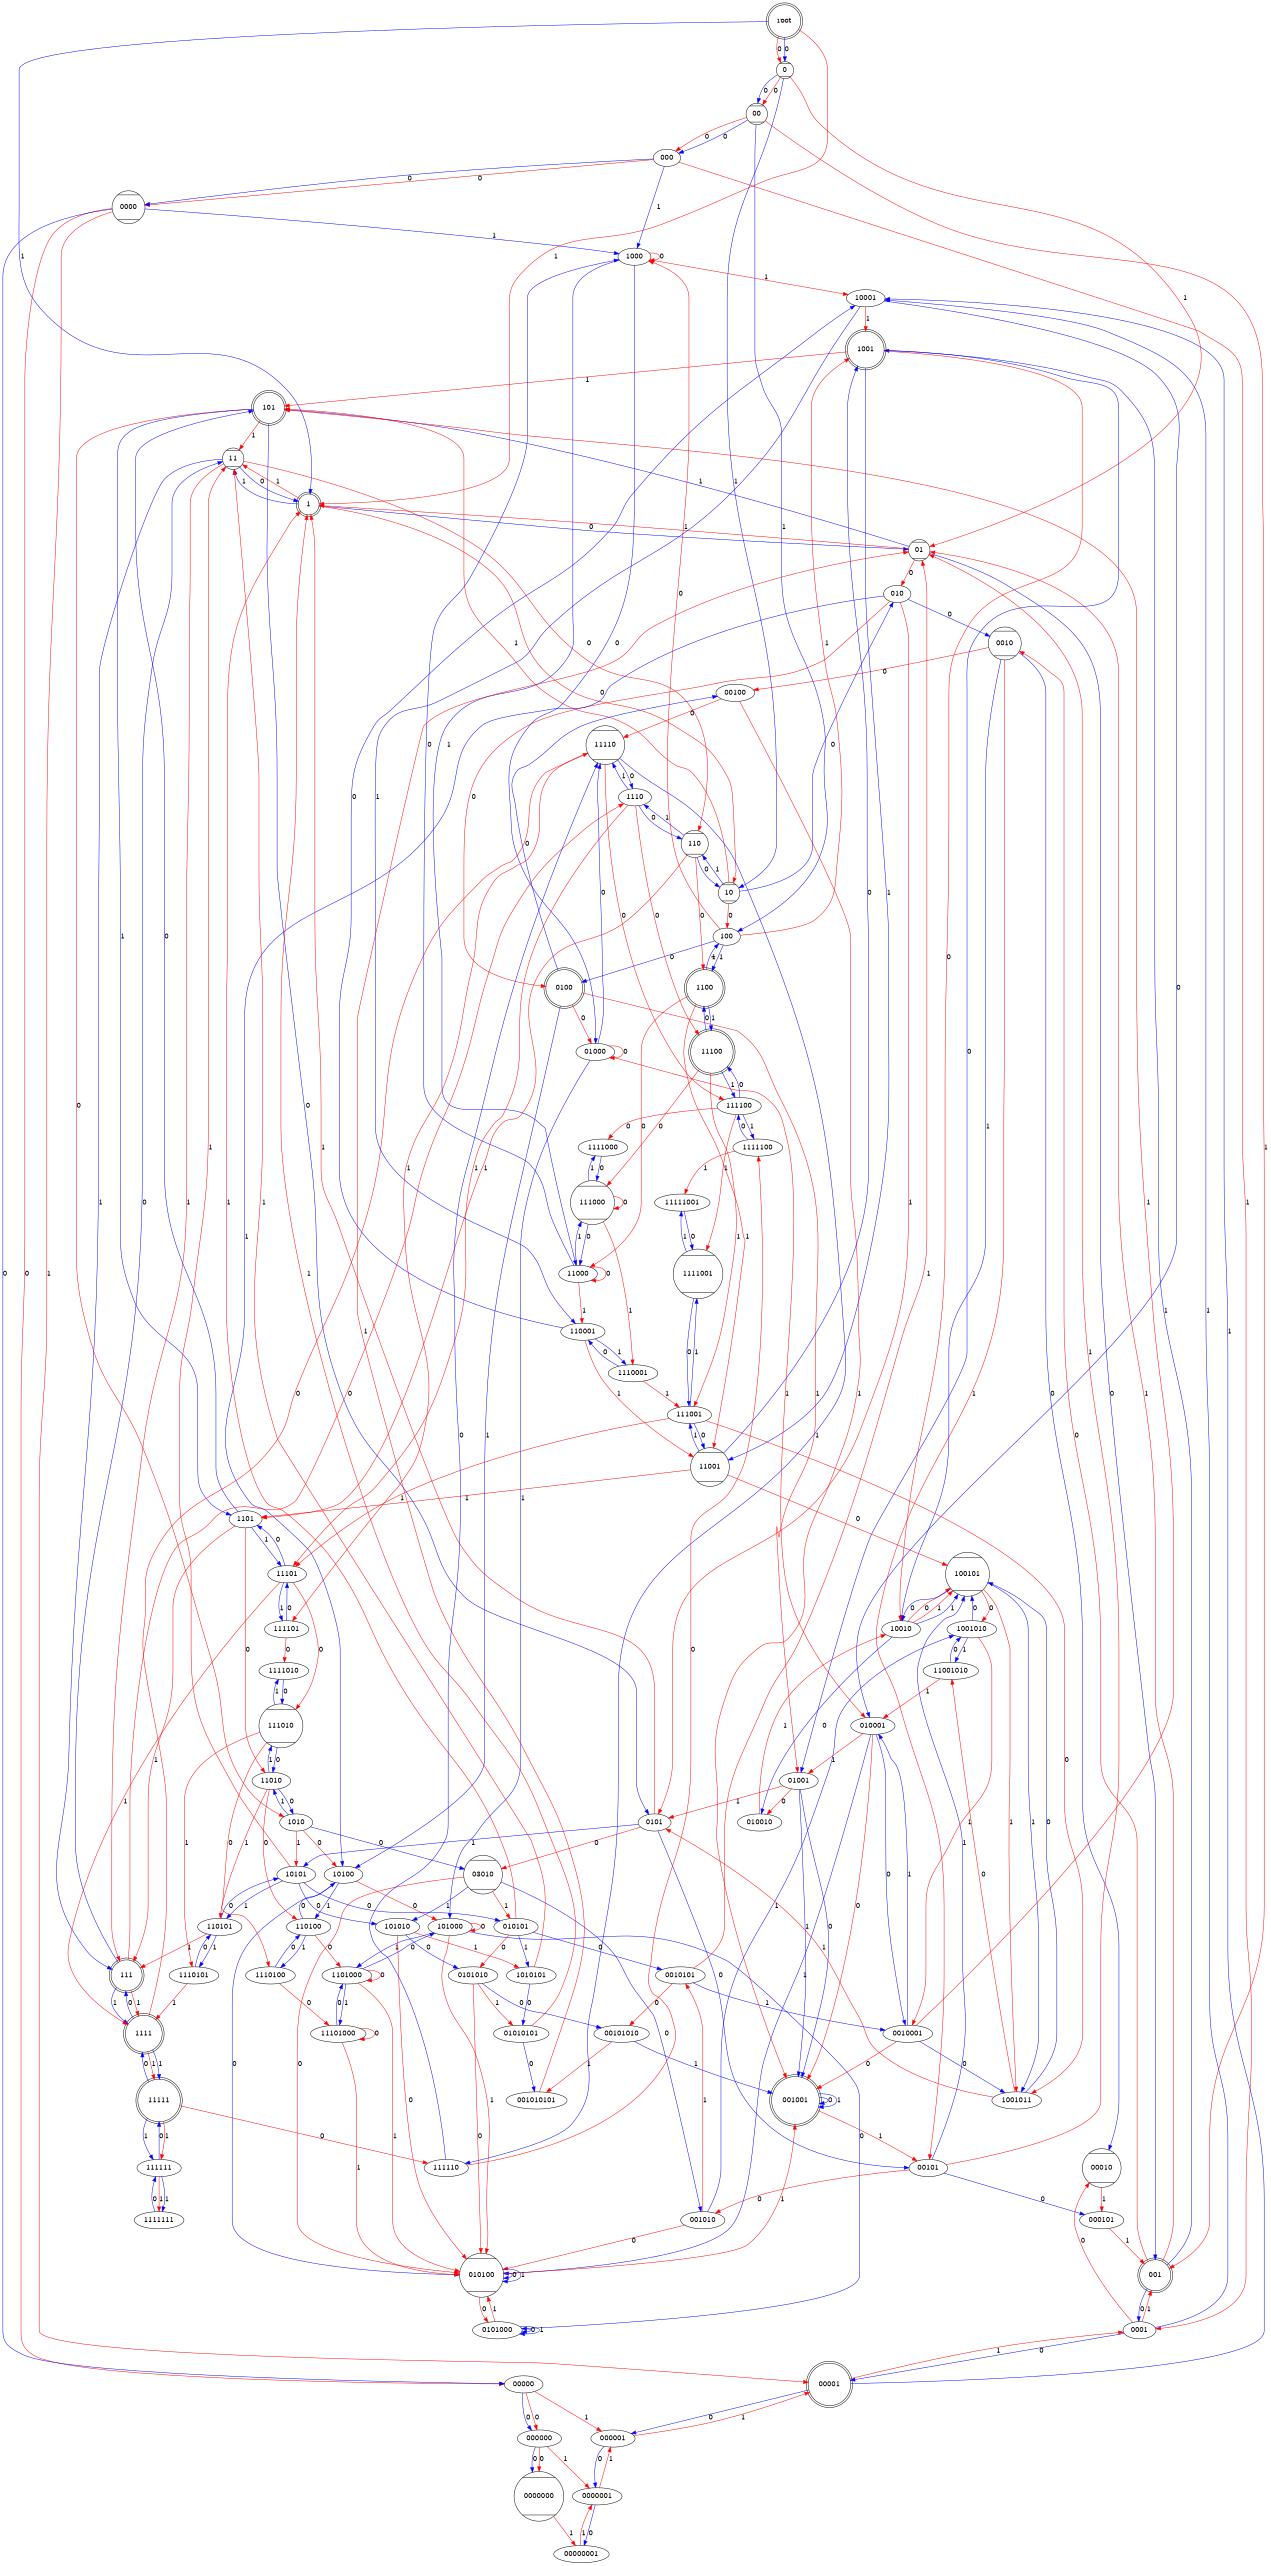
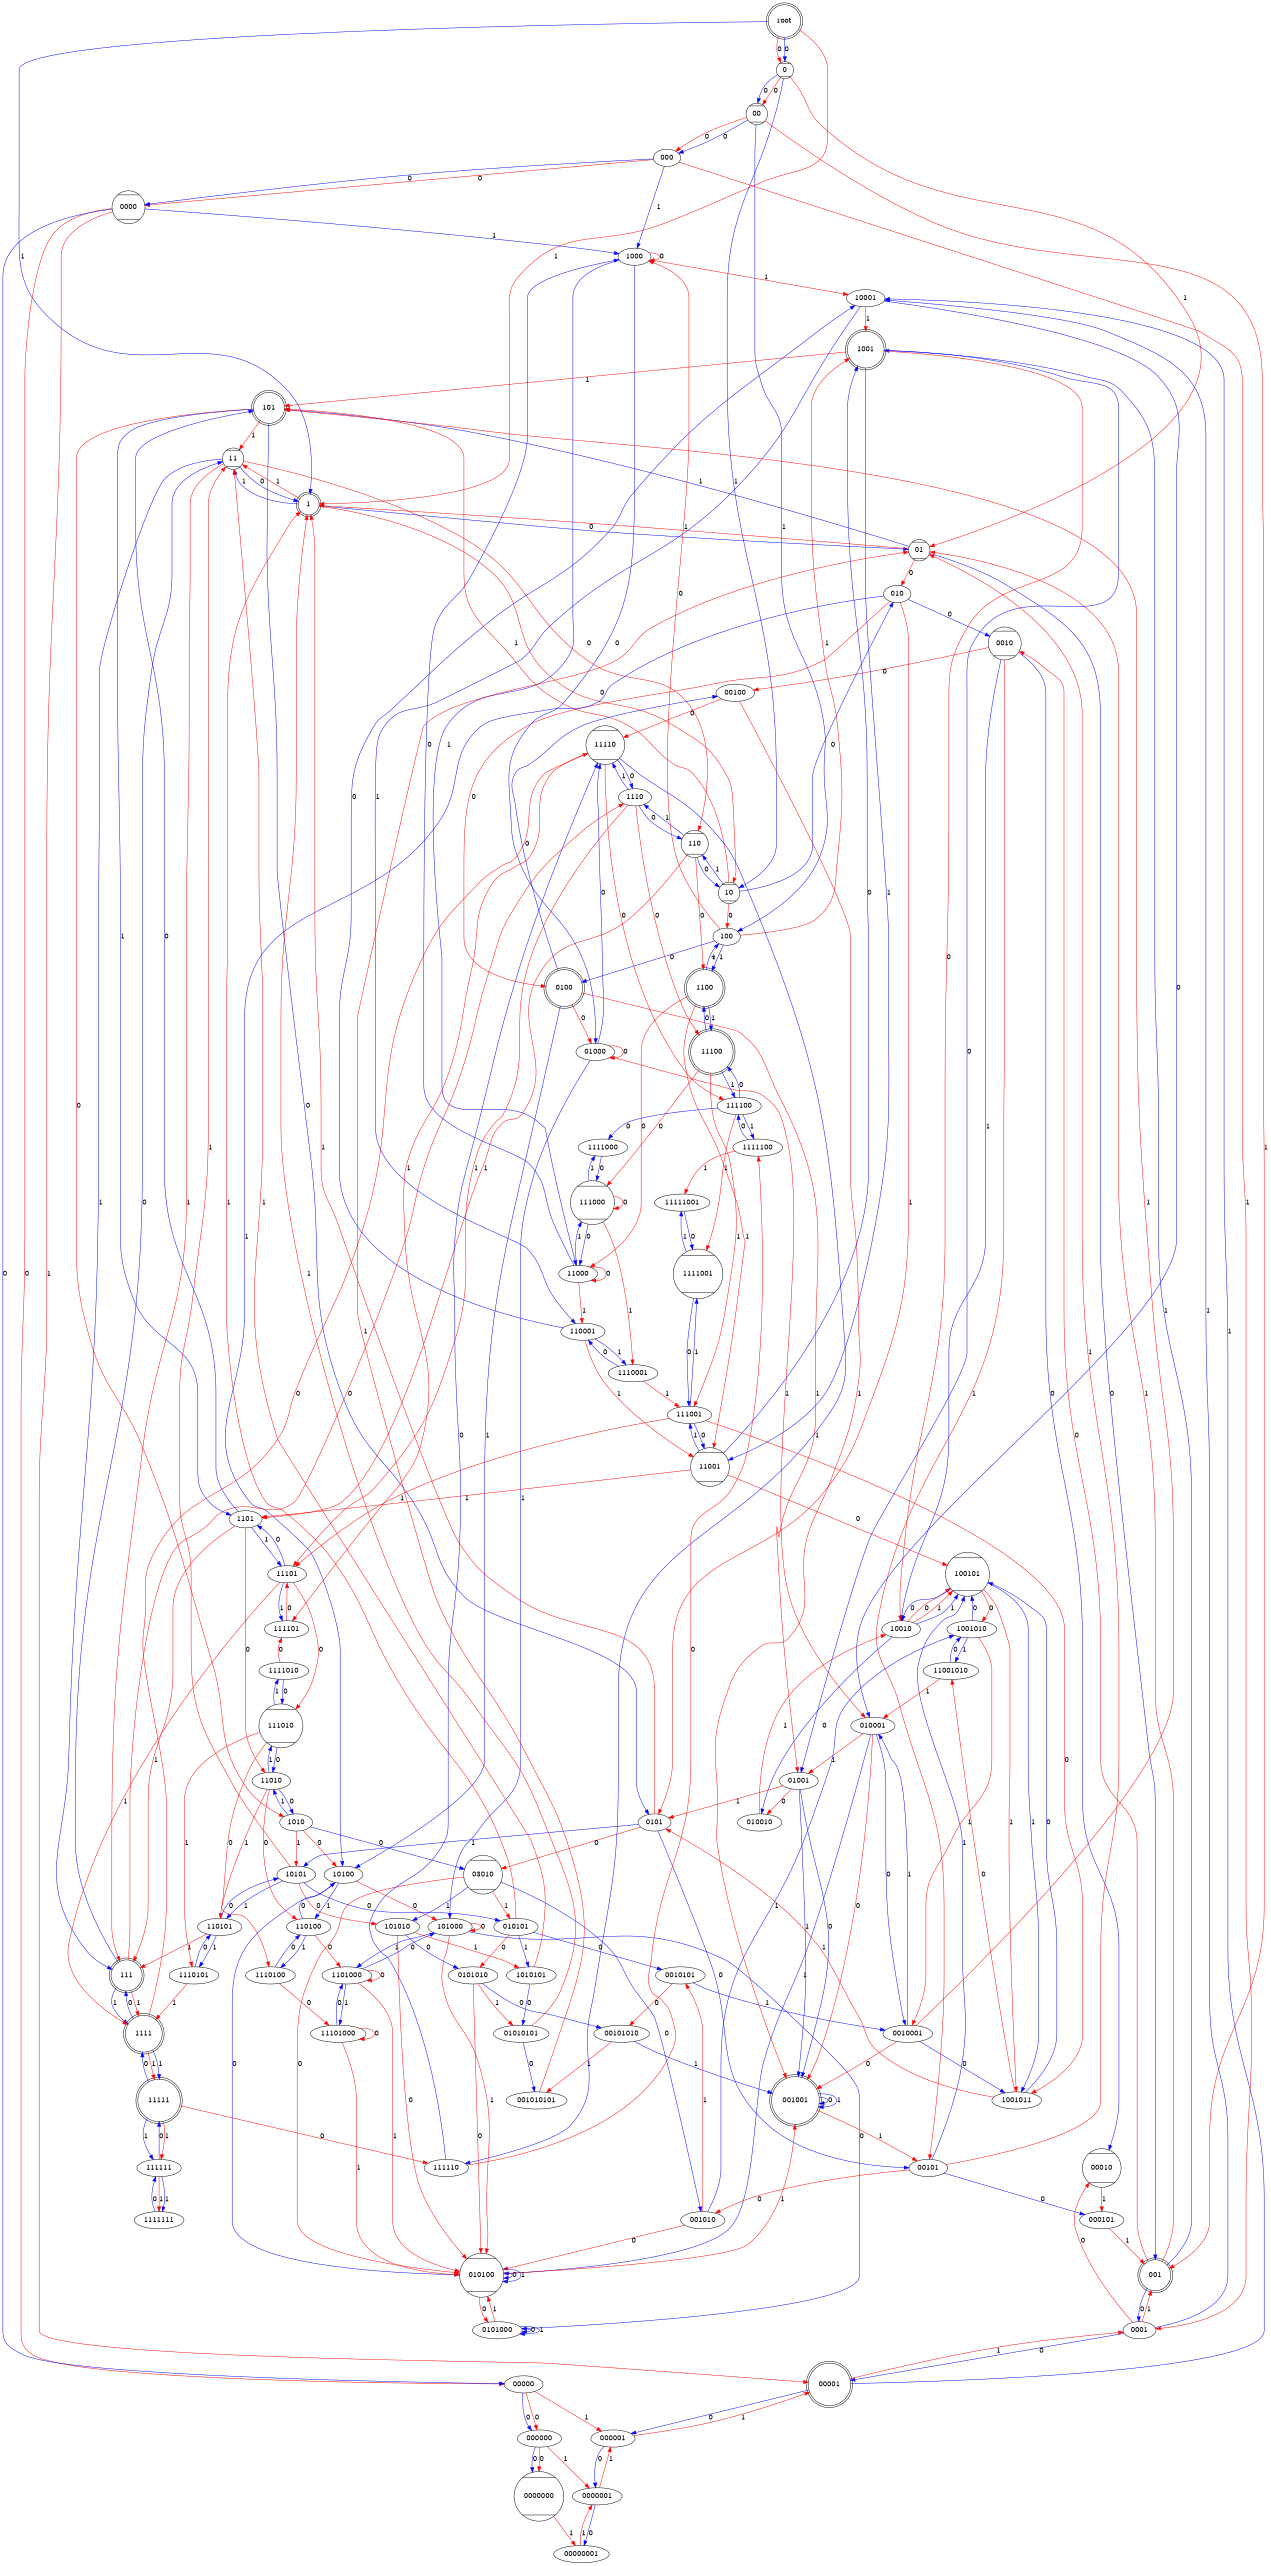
edge "111100" -> "1111000": color red -> blue
edge "0010101" -> "01": removed, label "1"
edge "111101" -> "11101": color blue -> red
edge "111101" -> "1111010": reversed
edge "10101" -> "101010": color blue -> red
